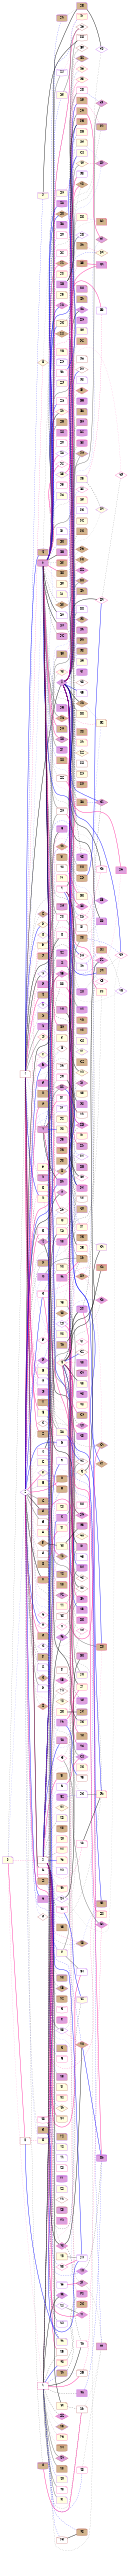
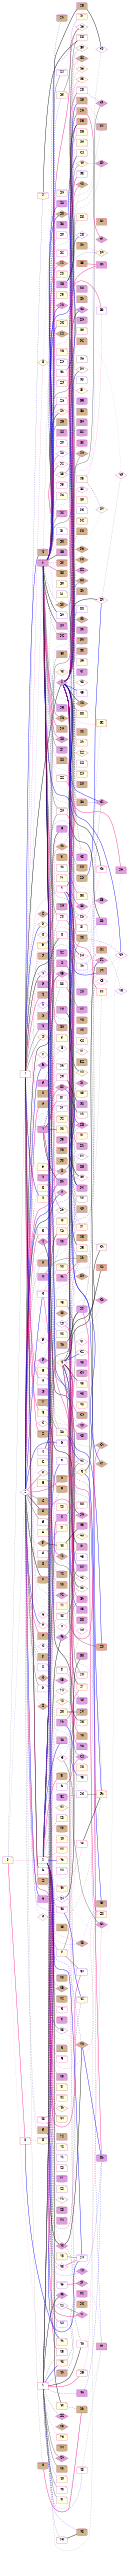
node "351": fillcolor tan -> lightyellow
node "248": added
node "422": label "422" -> "522"
edge "400" -- "50": added
edge "386" -- "119": color black -> blue
node "204": fillcolor white -> tan
